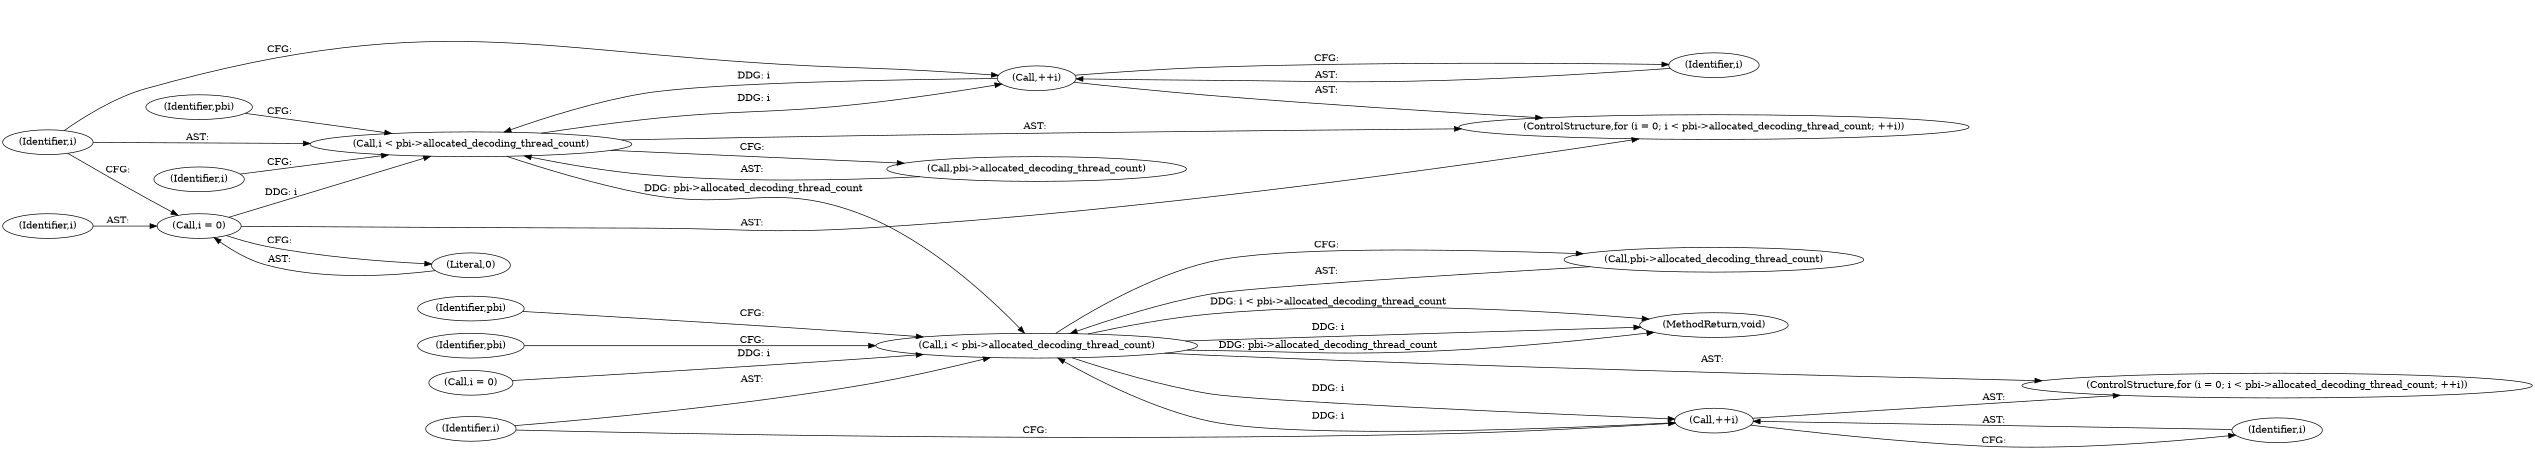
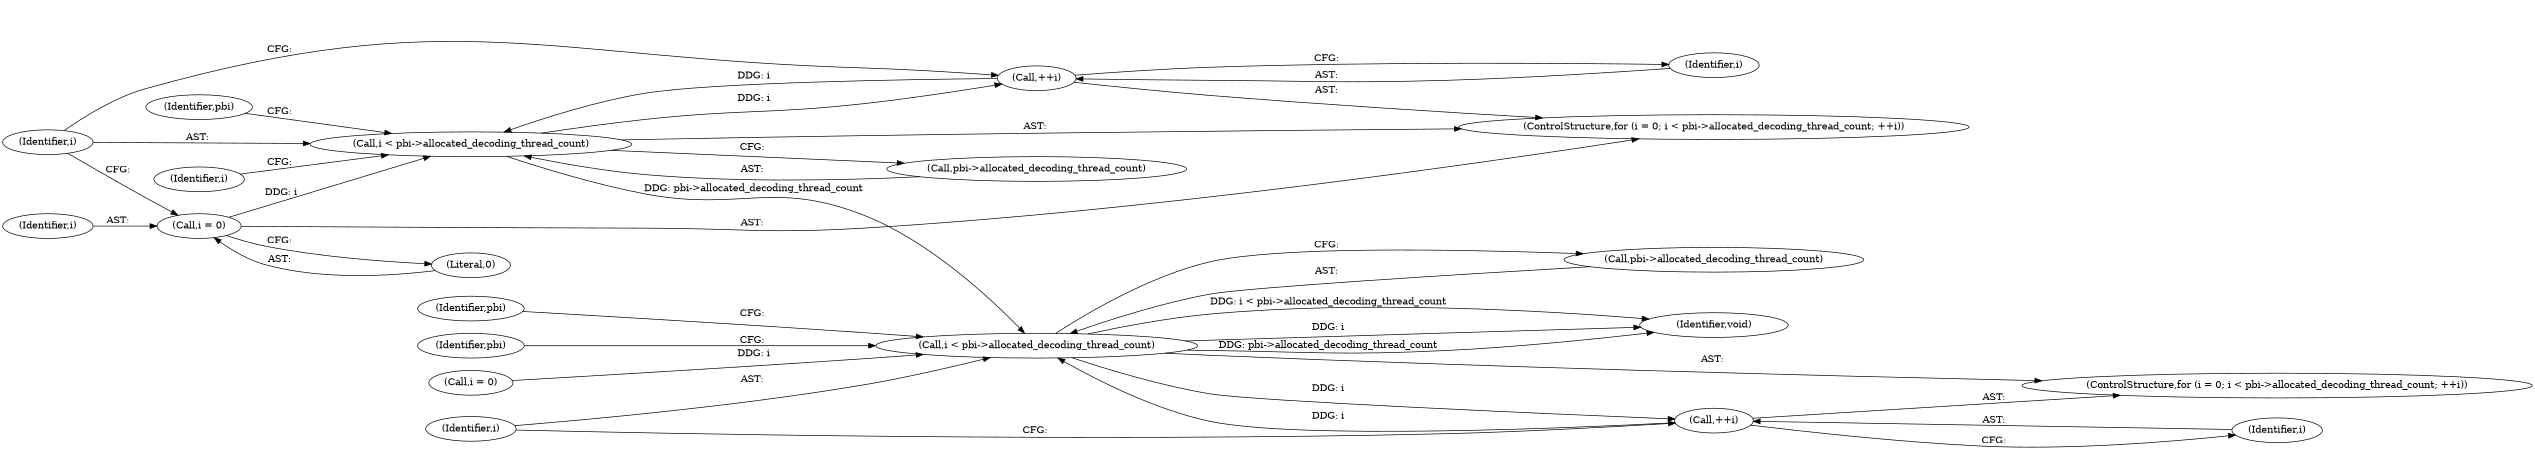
node "(MethodReturn,void)": label "(MethodReturn,void)" -> "(Identifier,void)"
